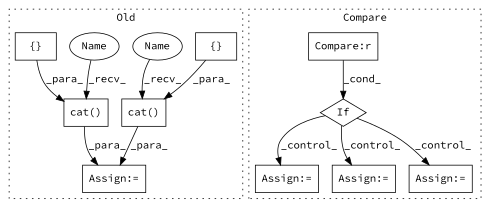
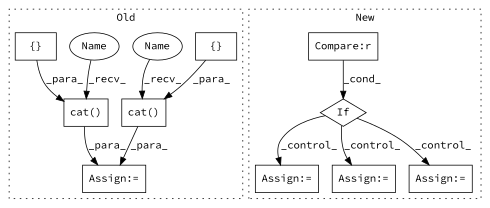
cluster "Compare": label "Compare" -> "New"
